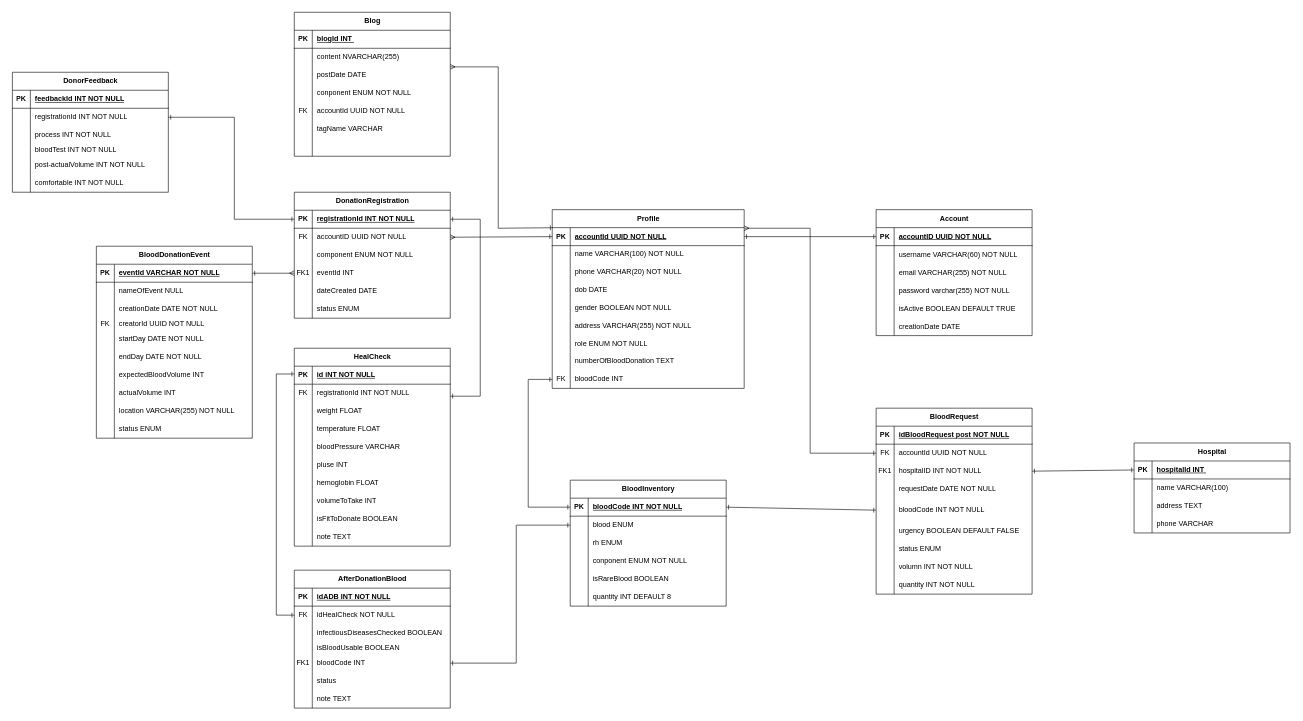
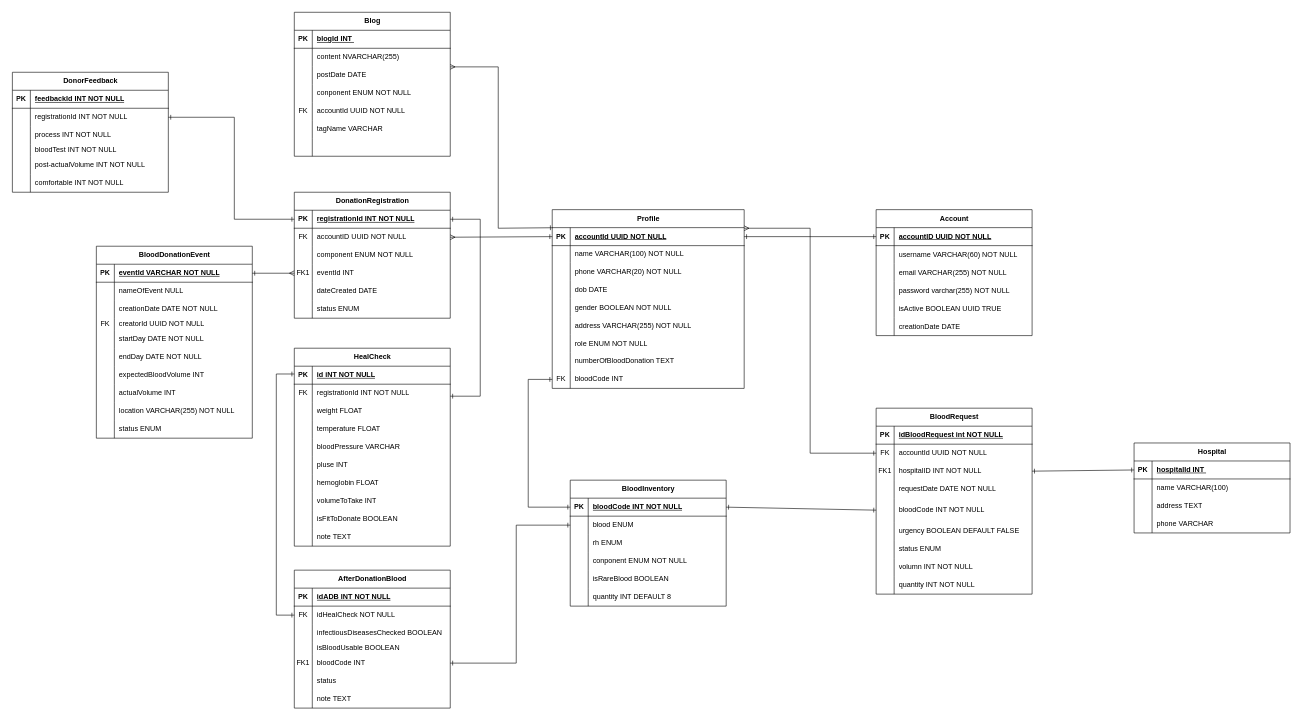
node "isActive BOOLEAN DEFAULT TRUE": label "isActive BOOLEAN DEFAULT TRUE" -> "isActive BOOLEAN UUID TRUE"
node "idBloodRequest post NOT NULL": label "idBloodRequest post NOT NULL" -> "idBloodRequest int NOT NULL"
